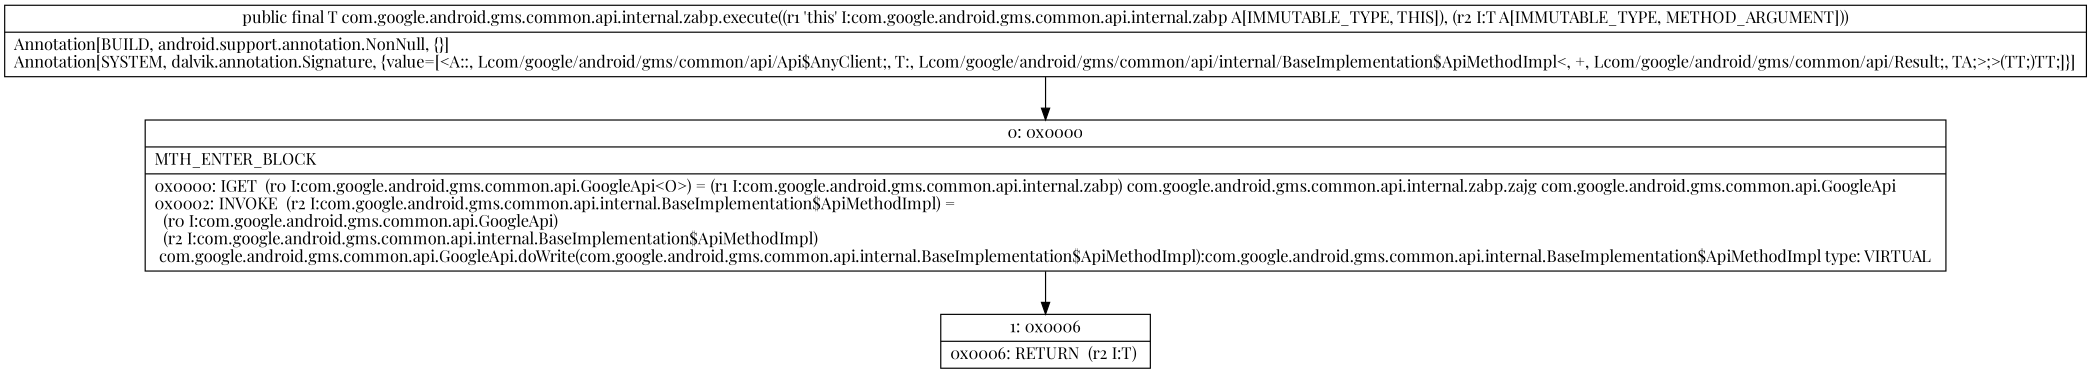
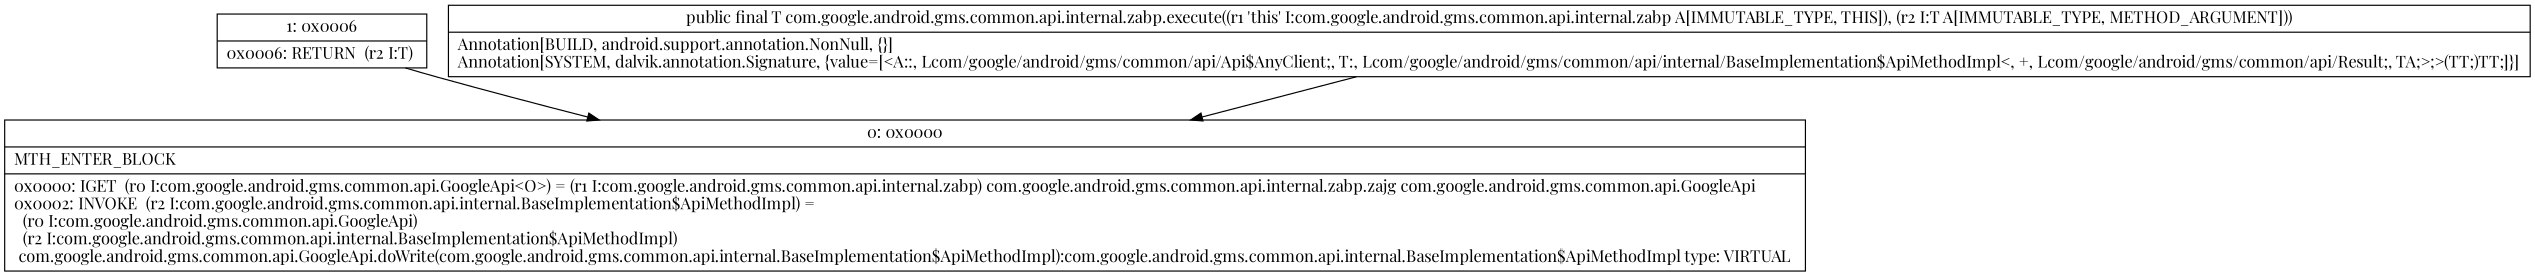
edge "0: 0x0000" -> "1: 0x0006": reversed
